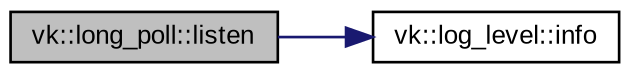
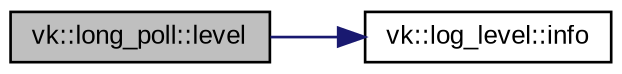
node "vk::long_poll::listen": label "vk::long_poll::listen" -> "vk::long_poll::level"
